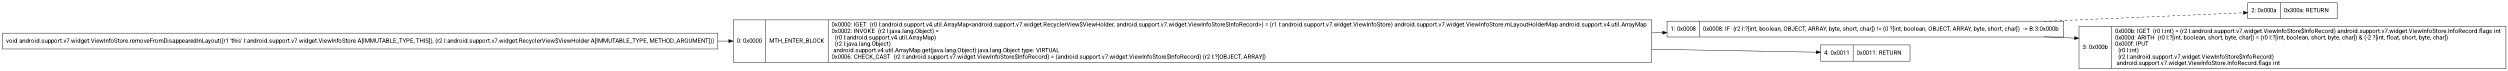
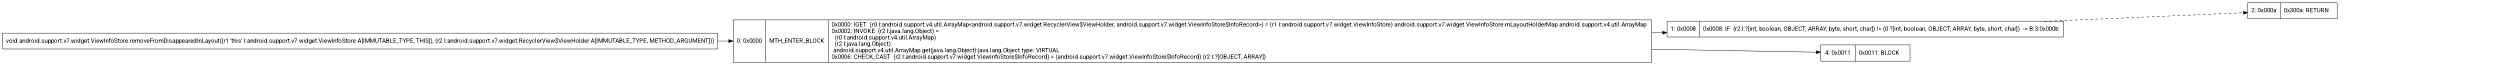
node "3: 0x000b": removed
node "4: 0x0011": text "0x0011: RETURN" -> "0x0011: BLOCK"
